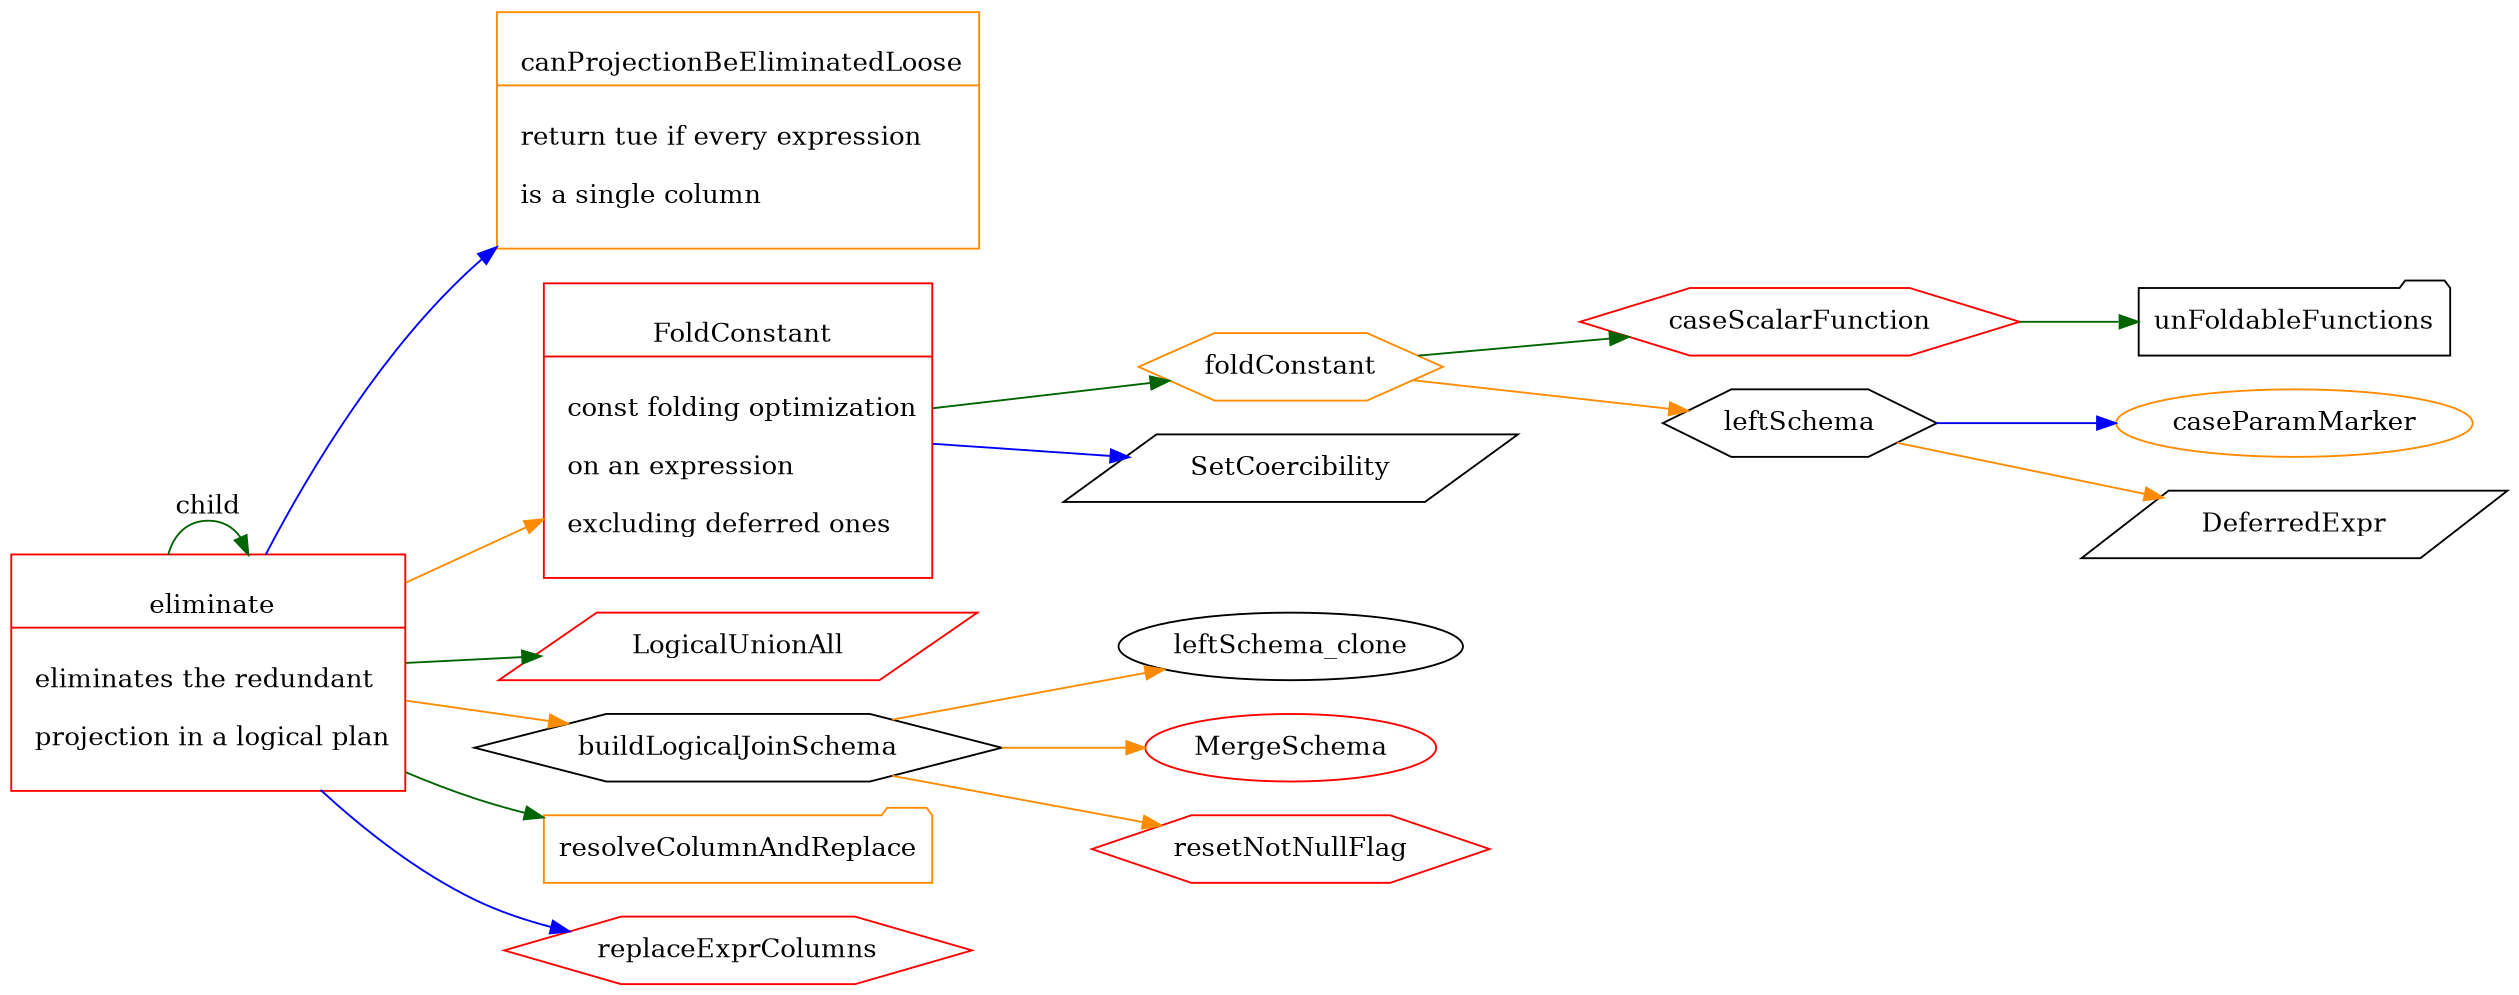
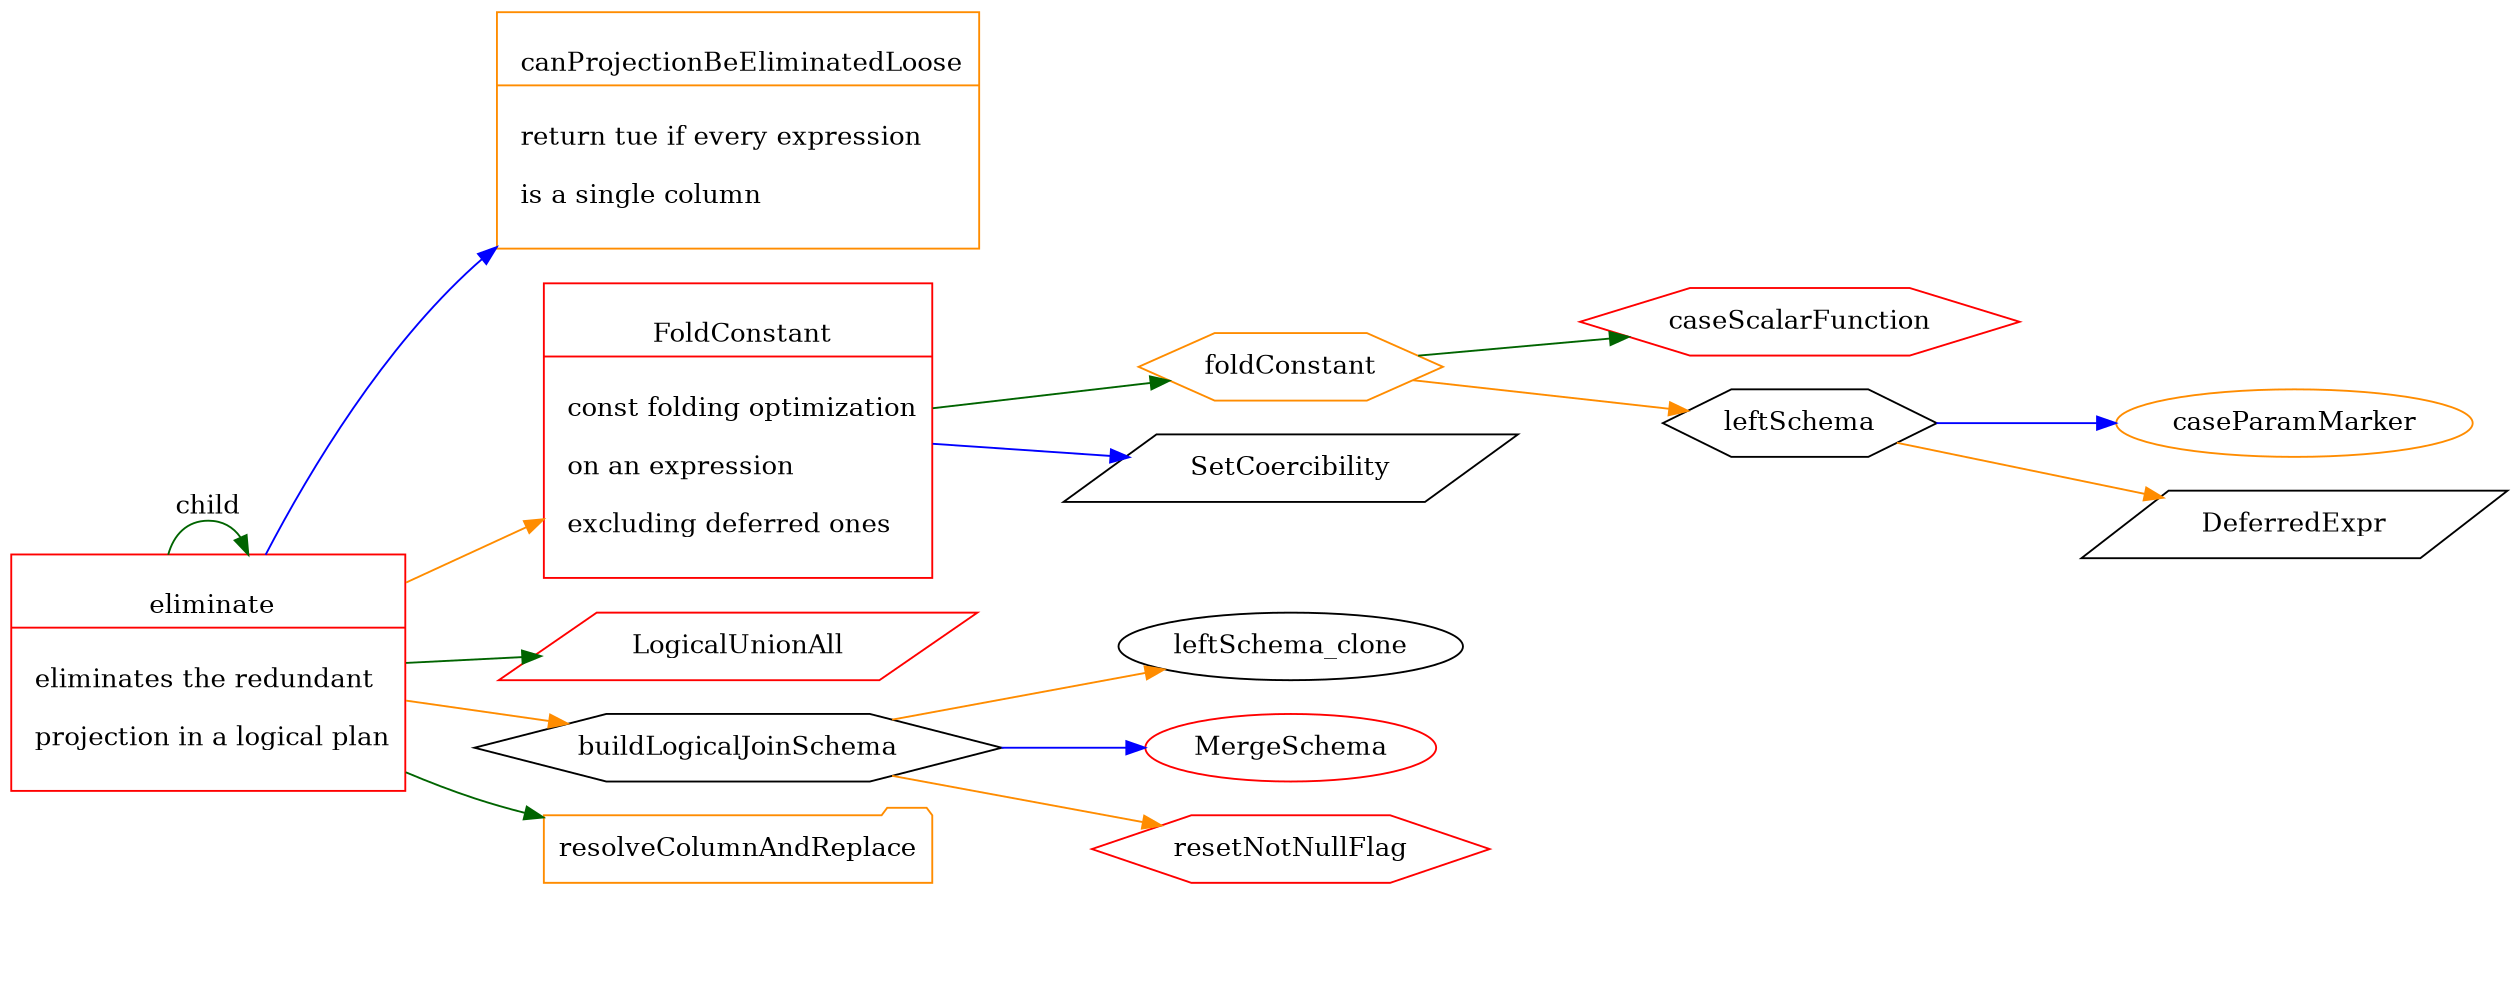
node "unFoldableFunctions": removed
edge "buildLogicalJoinSchema" -> "MergeSchema": color darkorange -> blue
node "replaceExprColumns": removed
